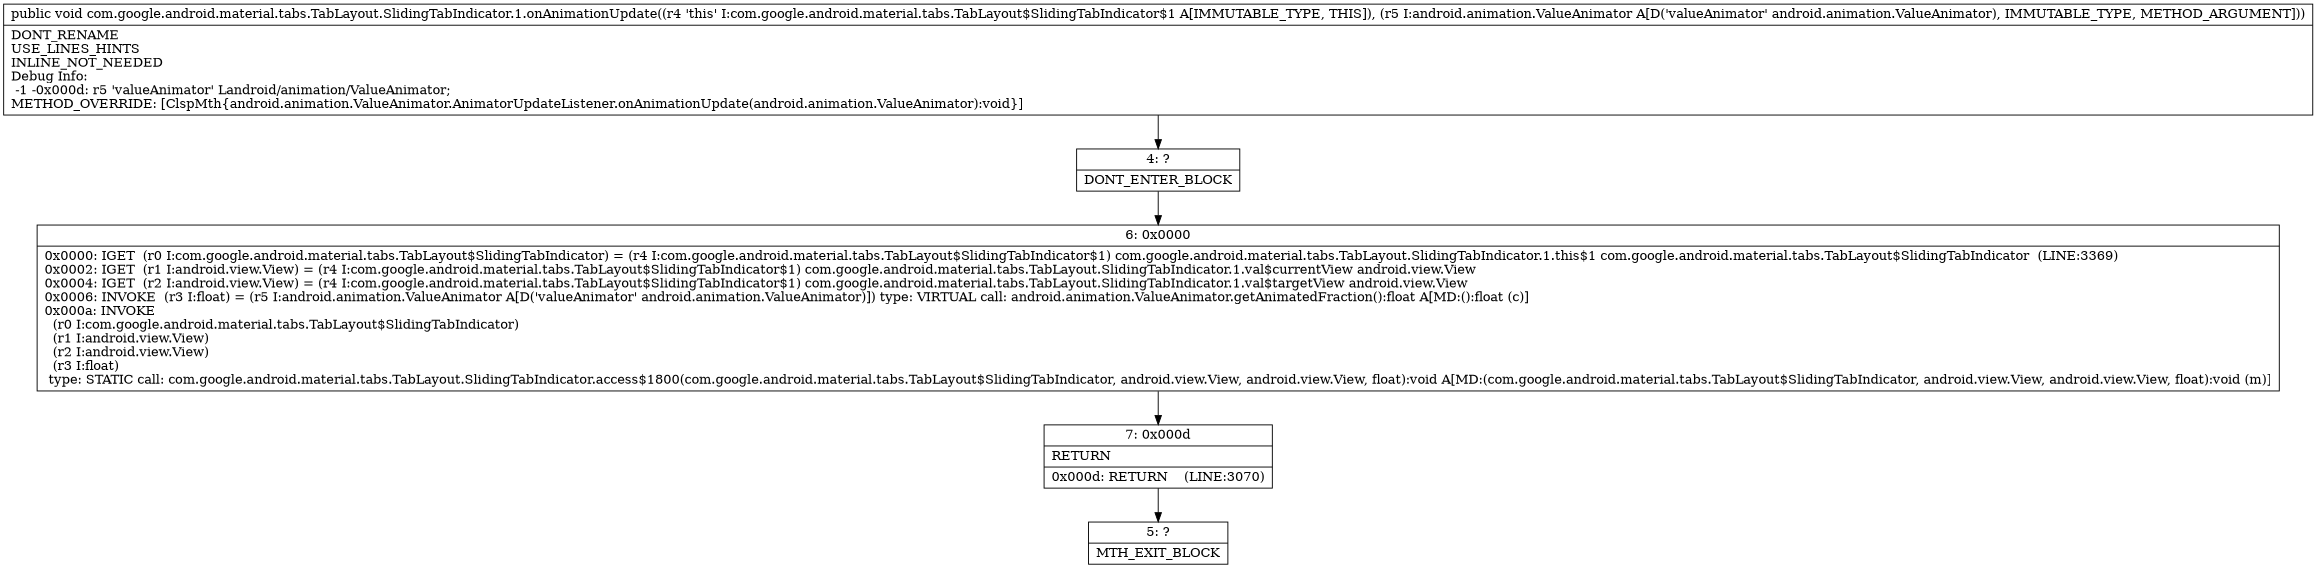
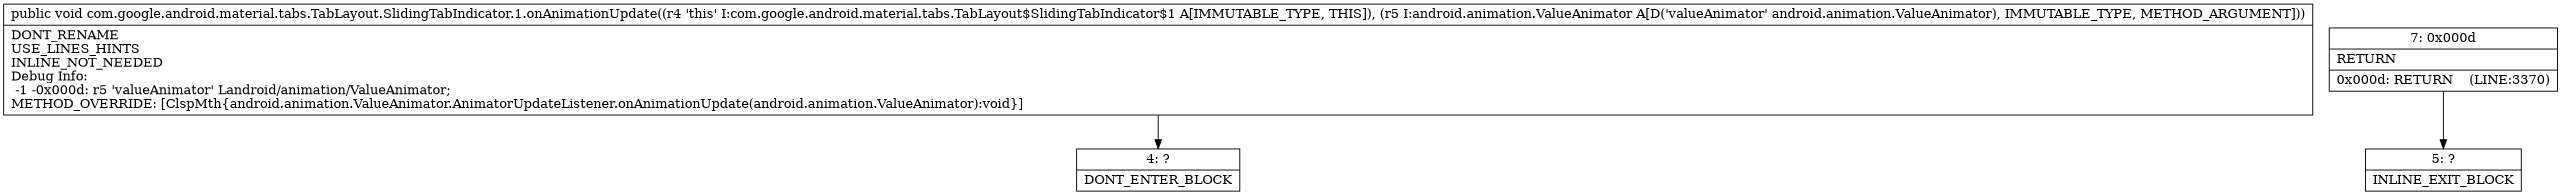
node "6: 0x0000": removed
node "7: 0x000d": text "0x000d: RETURN    (LINE:3070)" -> "0x000d: RETURN    (LINE:3370)"
node "5: ?": text "MTH_EXIT_BLOCK" -> "INLINE_EXIT_BLOCK"
